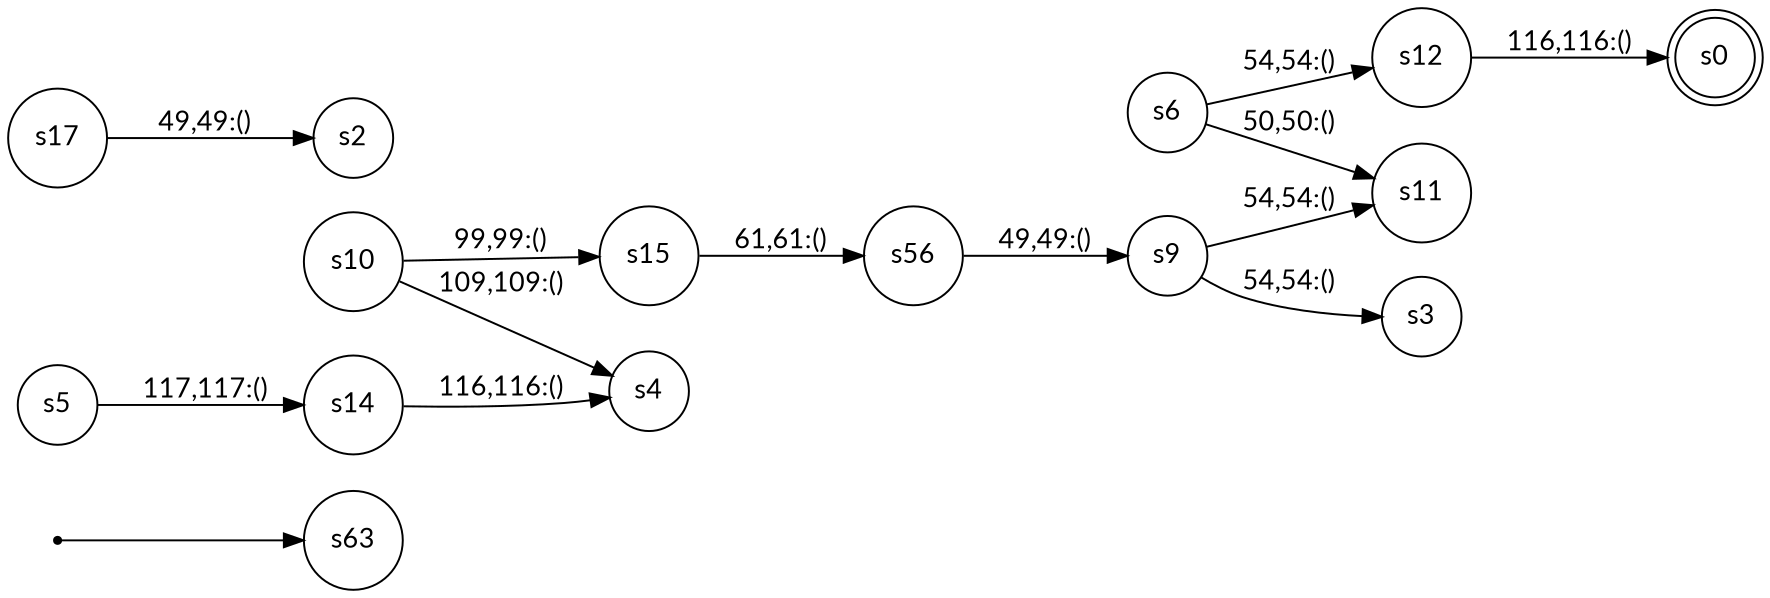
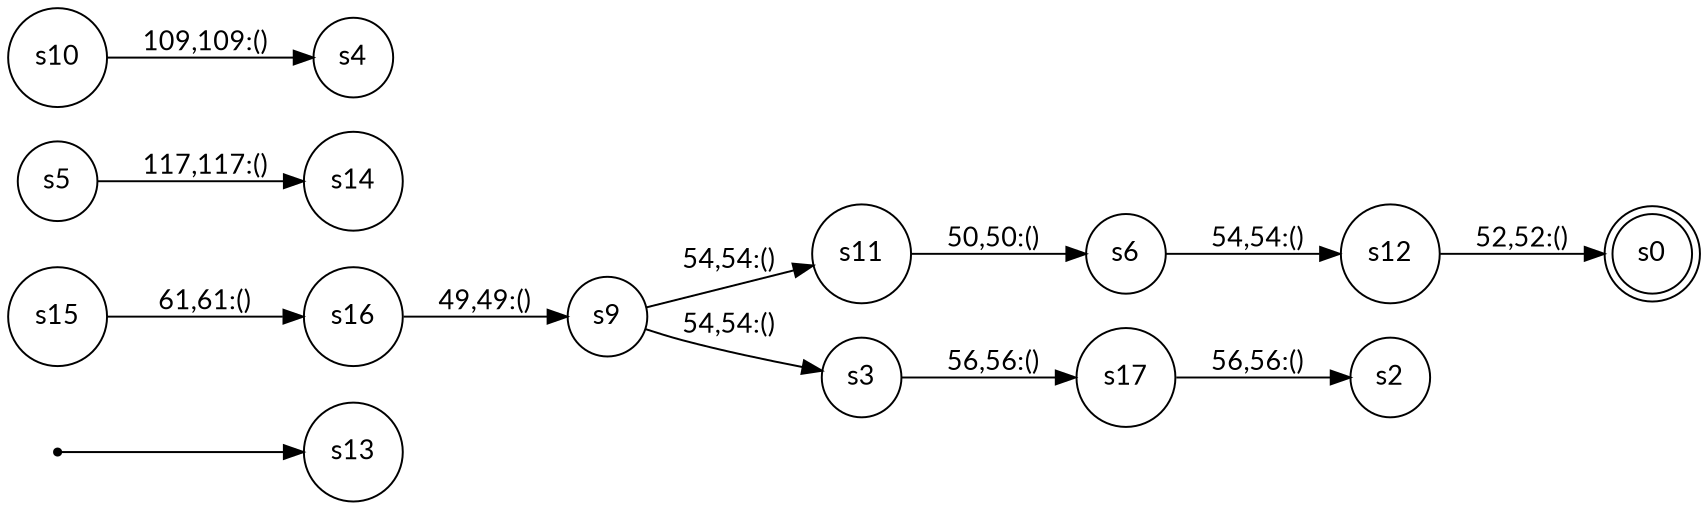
edge "s12" -> "s0": label "116,116:()" -> "52,52:()"
edge "s17" -> "s2": label "49,49:()" -> "56,56:()"
edge "s6" -> "s11": reversed
node "s56": label "s56" -> "s16"
edge "s10" -> "s15": removed, label "99,99:()"
edge "s3" -> "s17": added, label "56,56:()"
edge "s14" -> "s4": removed, label "116,116:()"
node "s63": label "s63" -> "s13"
